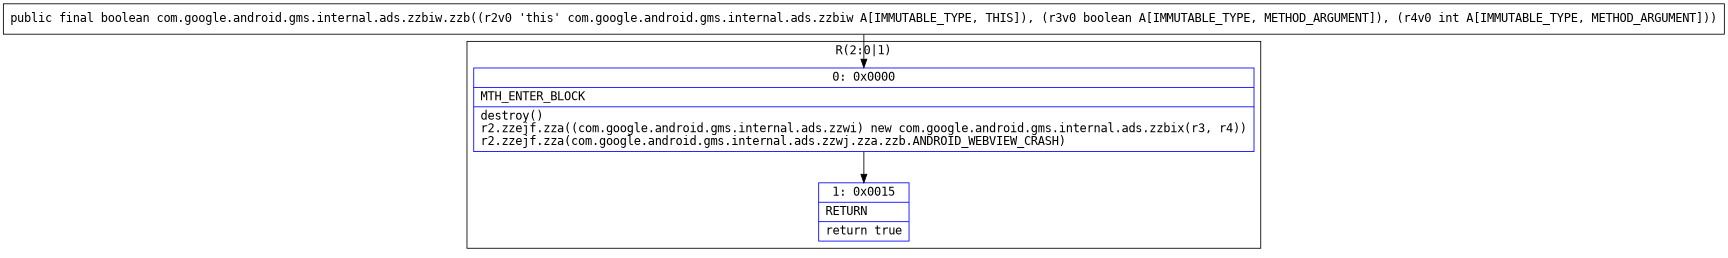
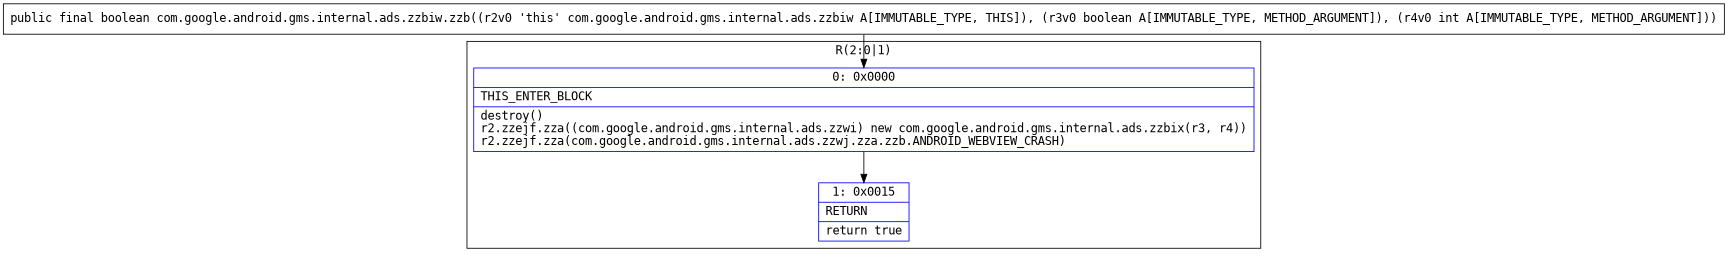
node "0: 0x0000": text "MTH_ENTER_BLOCK" -> "THIS_ENTER_BLOCK"
